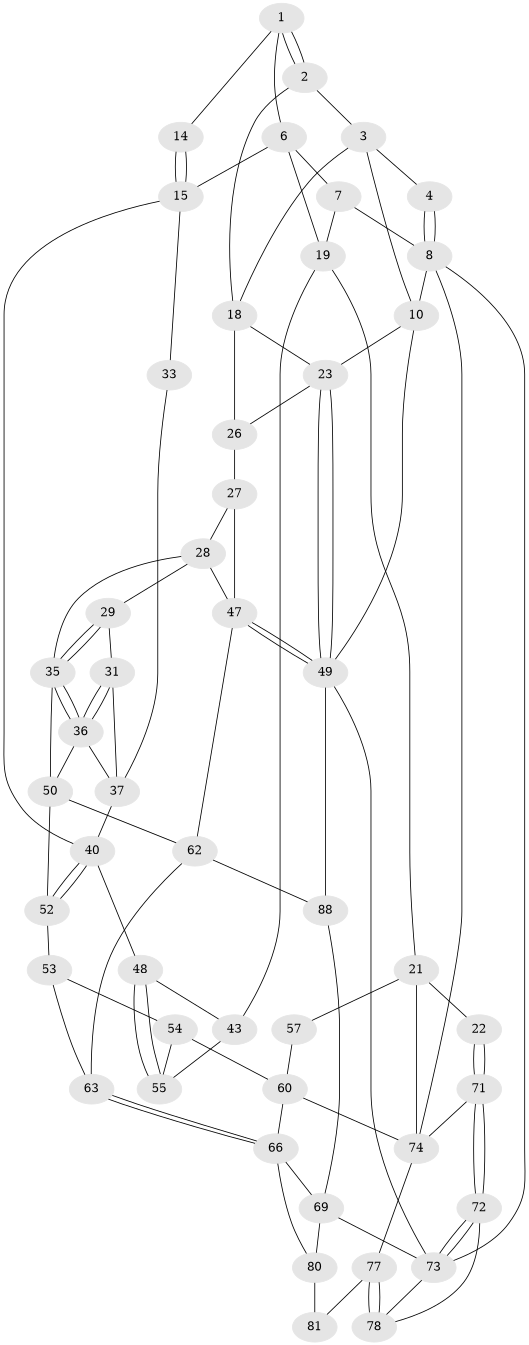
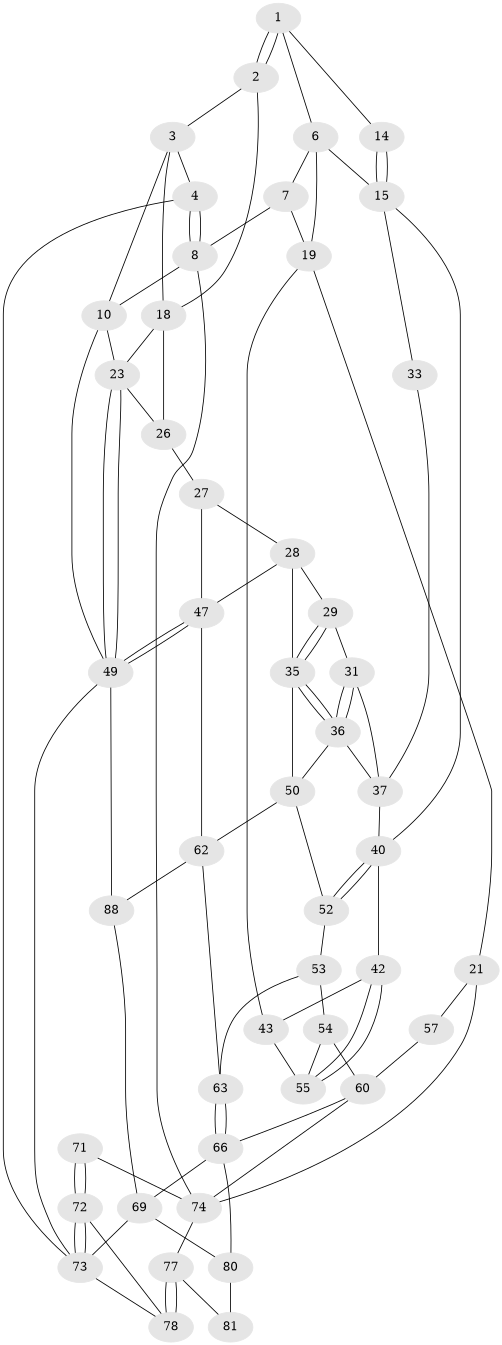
edge "8" -- "73": now "4" -- "73"
node "48": label "48" -> "42"
node "22": removed
